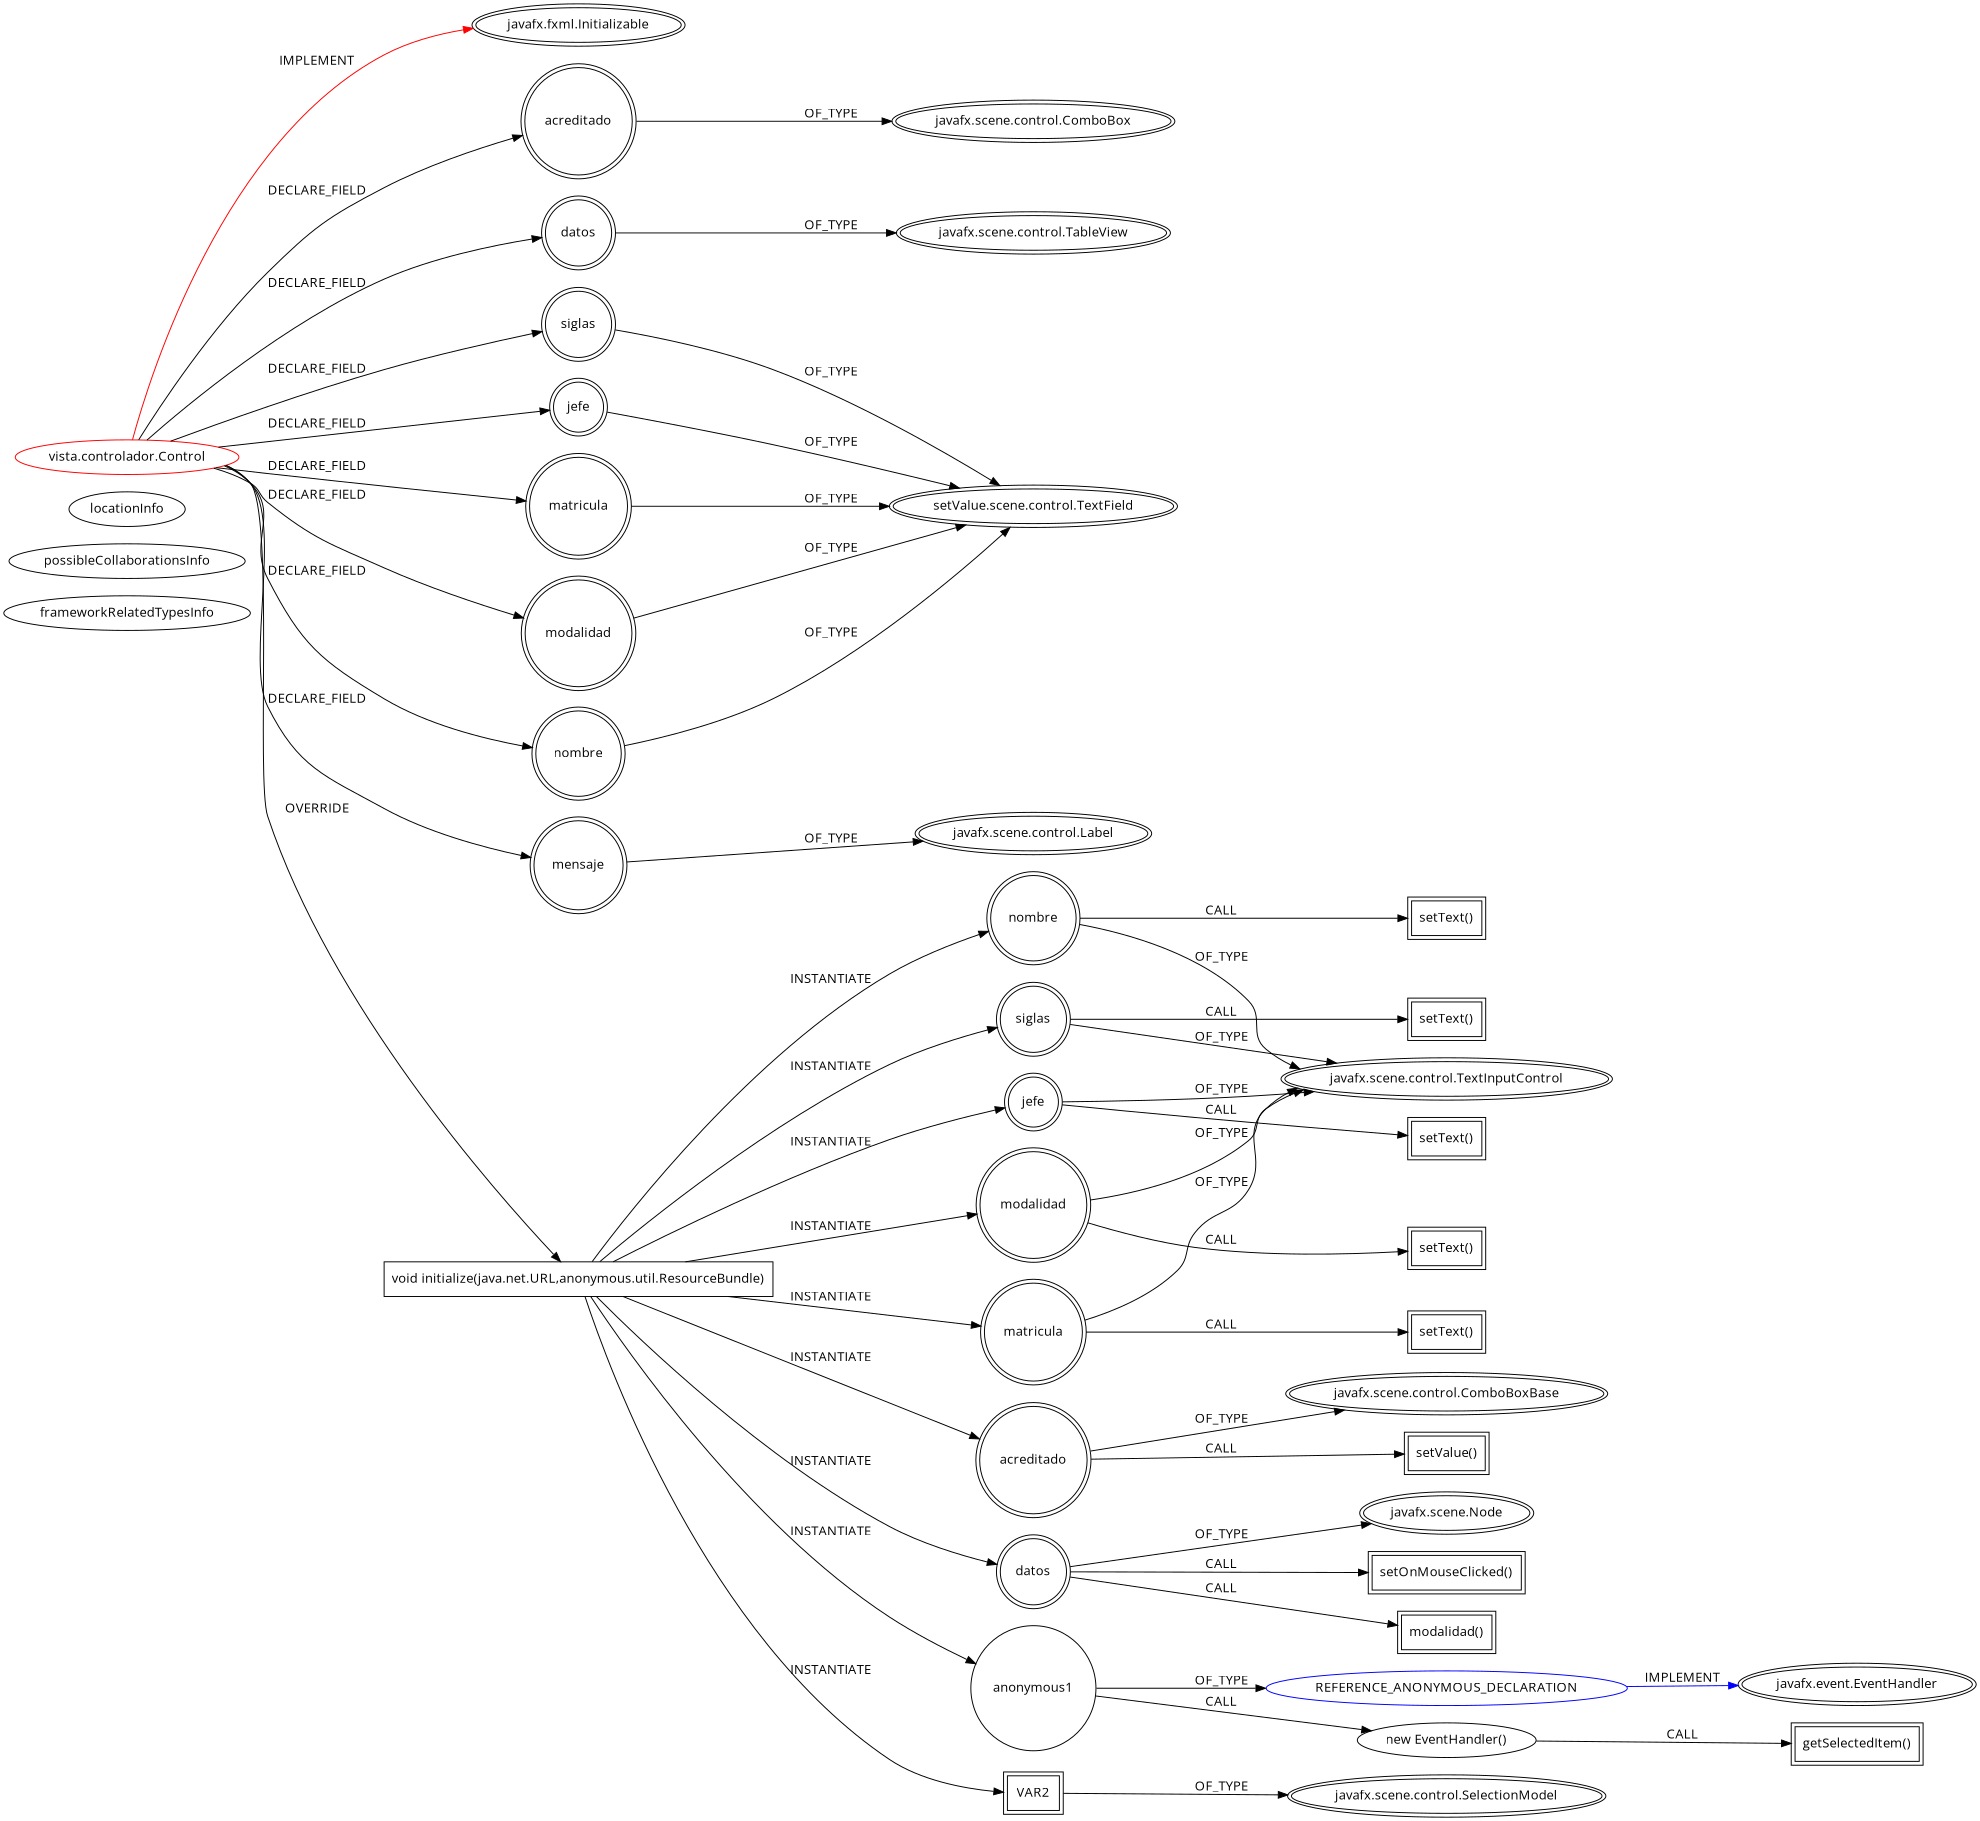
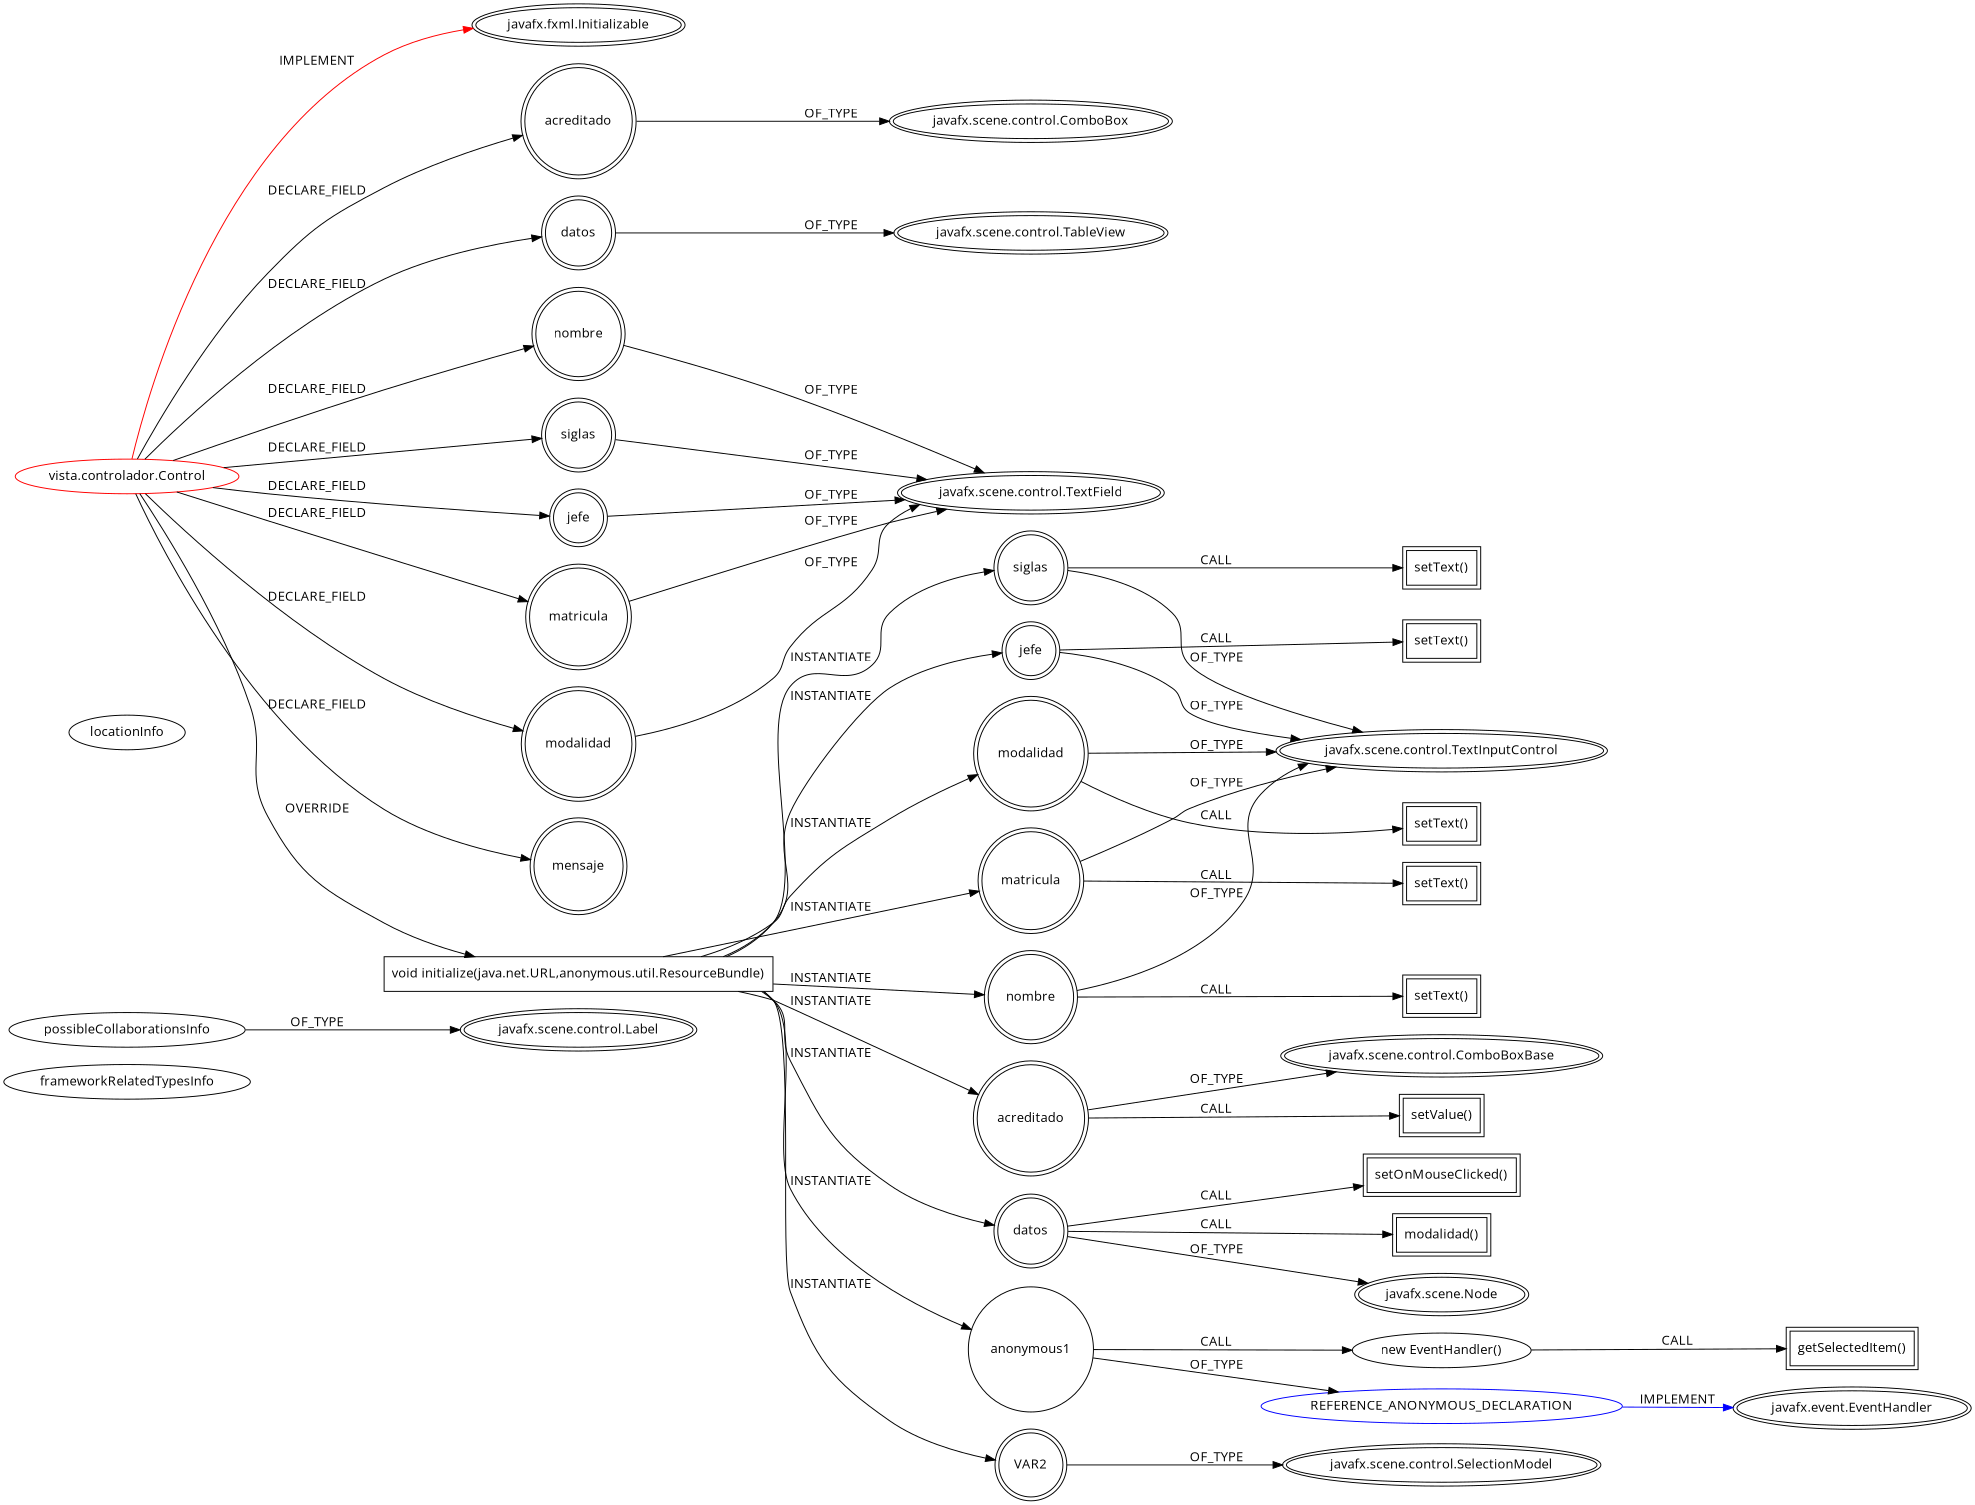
node "setValue.scene.control.TextField": label "setValue.scene.control.TextField" -> "javafx.scene.control.TextField"
edge "mensaje" -> "javafx.scene.control.Label": now "possibleCollaborationsInfo" -> "javafx.scene.control.Label"
node "VAR2": shape box -> circle
